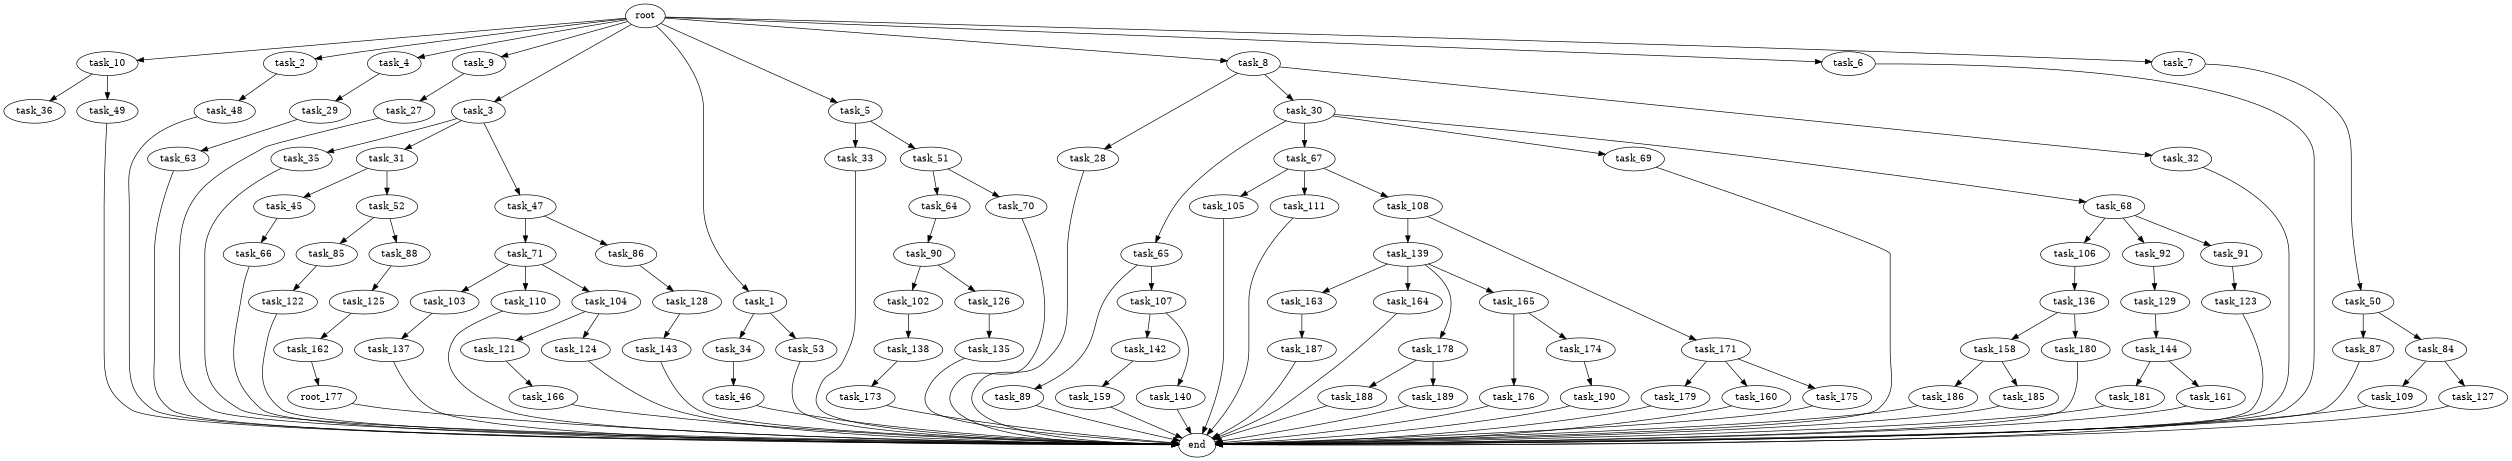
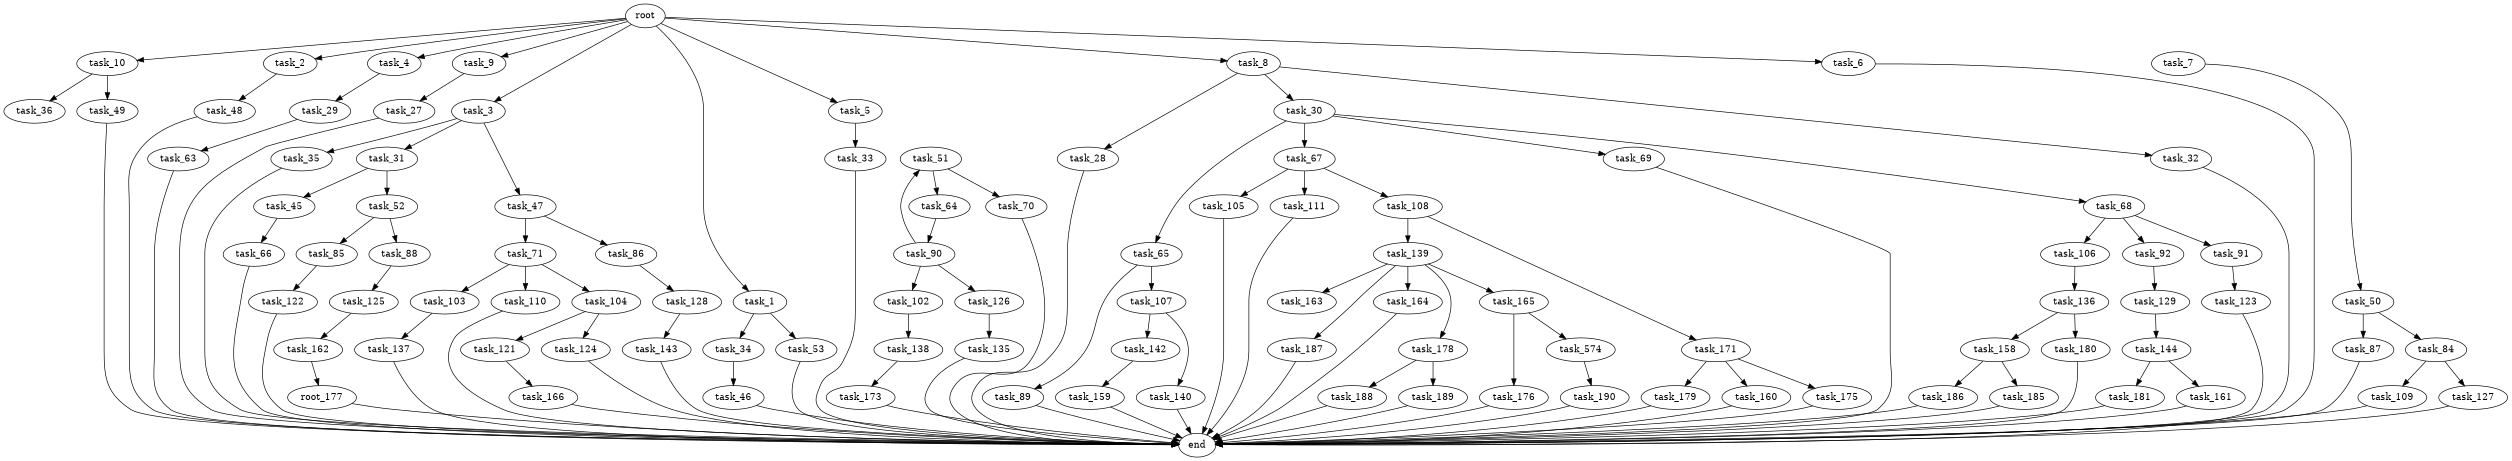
edge "root" -> "task_7": removed
edge "task_5" -> "task_51": now "task_90" -> "task_51"
edge "task_163" -> "task_187": now "task_139" -> "task_187"
node "task_174": label "task_174" -> "task_574"
